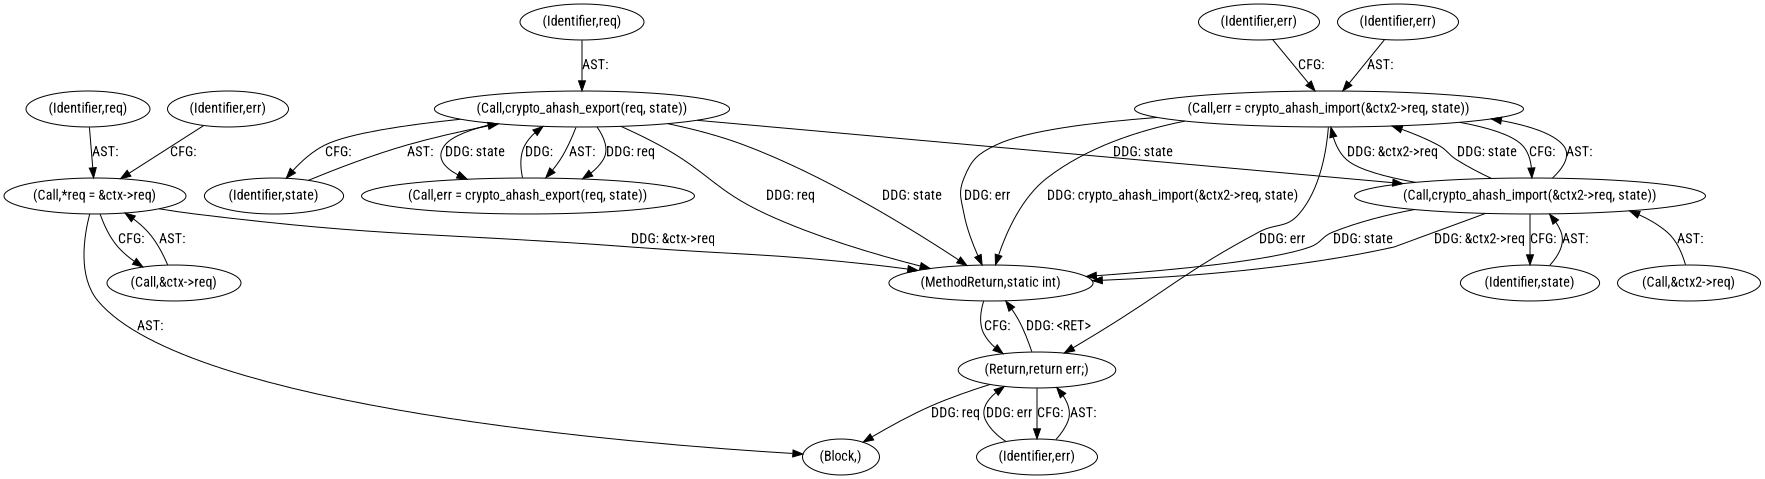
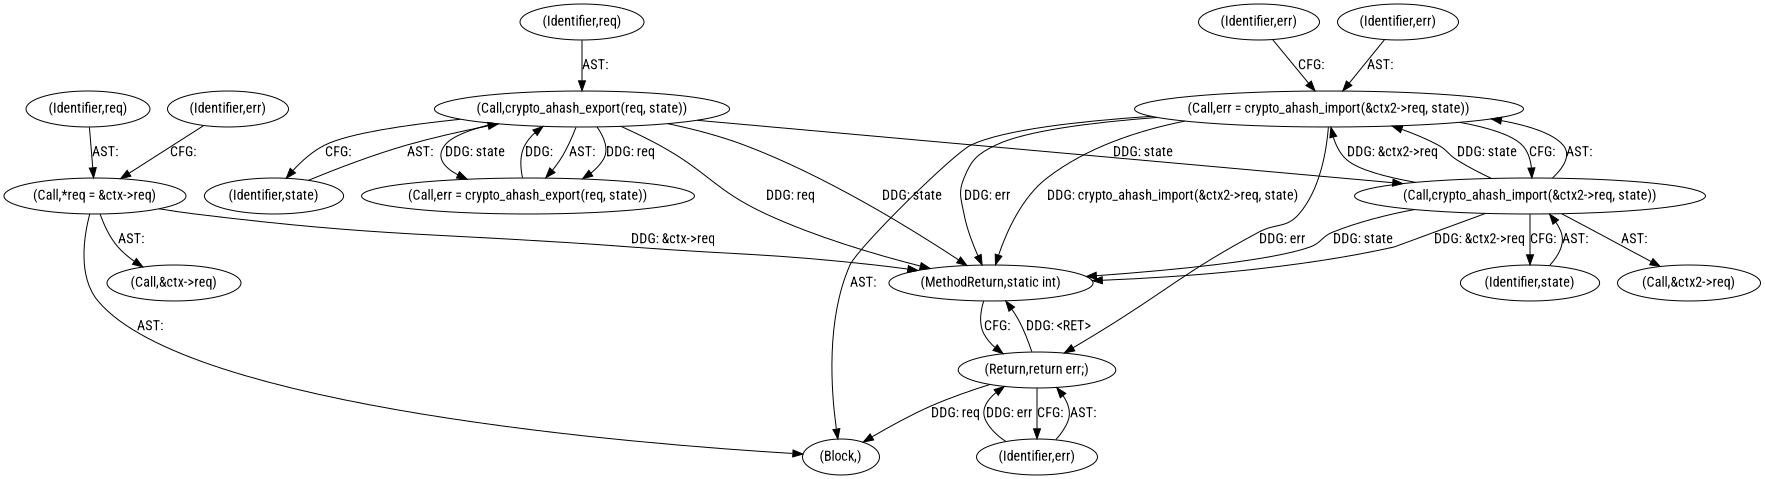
edge "(Call,err = crypto_ahash_import(&ctx2->req, state))" -> "(Block,)": added, label "AST:"
edge "(Call,&ctx2->req)" -> "(Call,crypto_ahash_import(&ctx2->req, state))": reversed
edge "(Call,&ctx->req)" -> "(Call,*req = &ctx->req)": removed, label "AST:"
edge "(Call,*req = &ctx->req)" -> "(Call,&ctx->req)": label "CFG: " -> "AST: "
